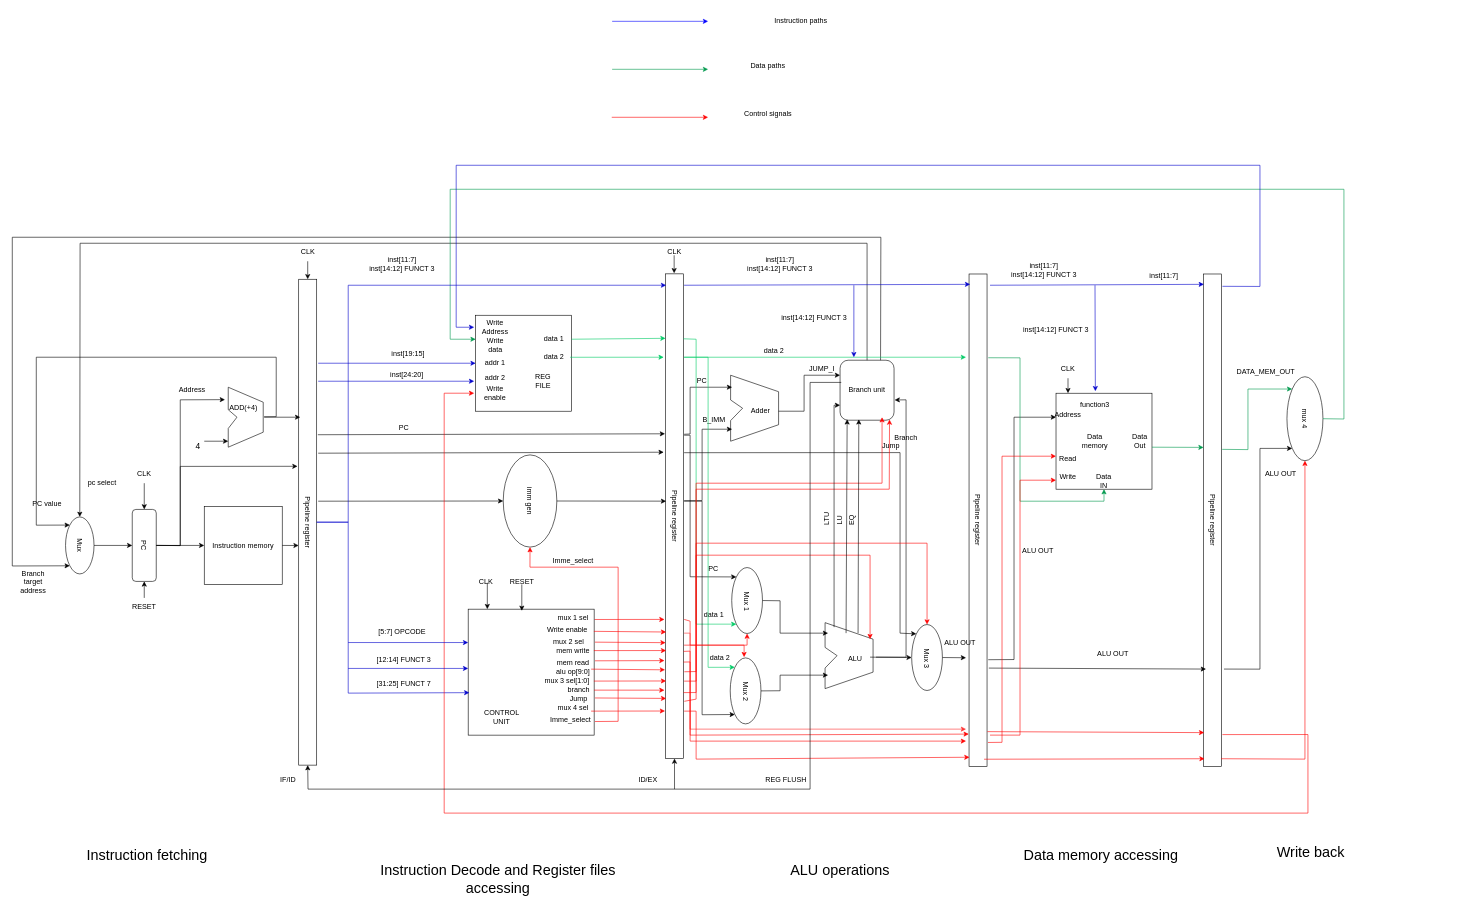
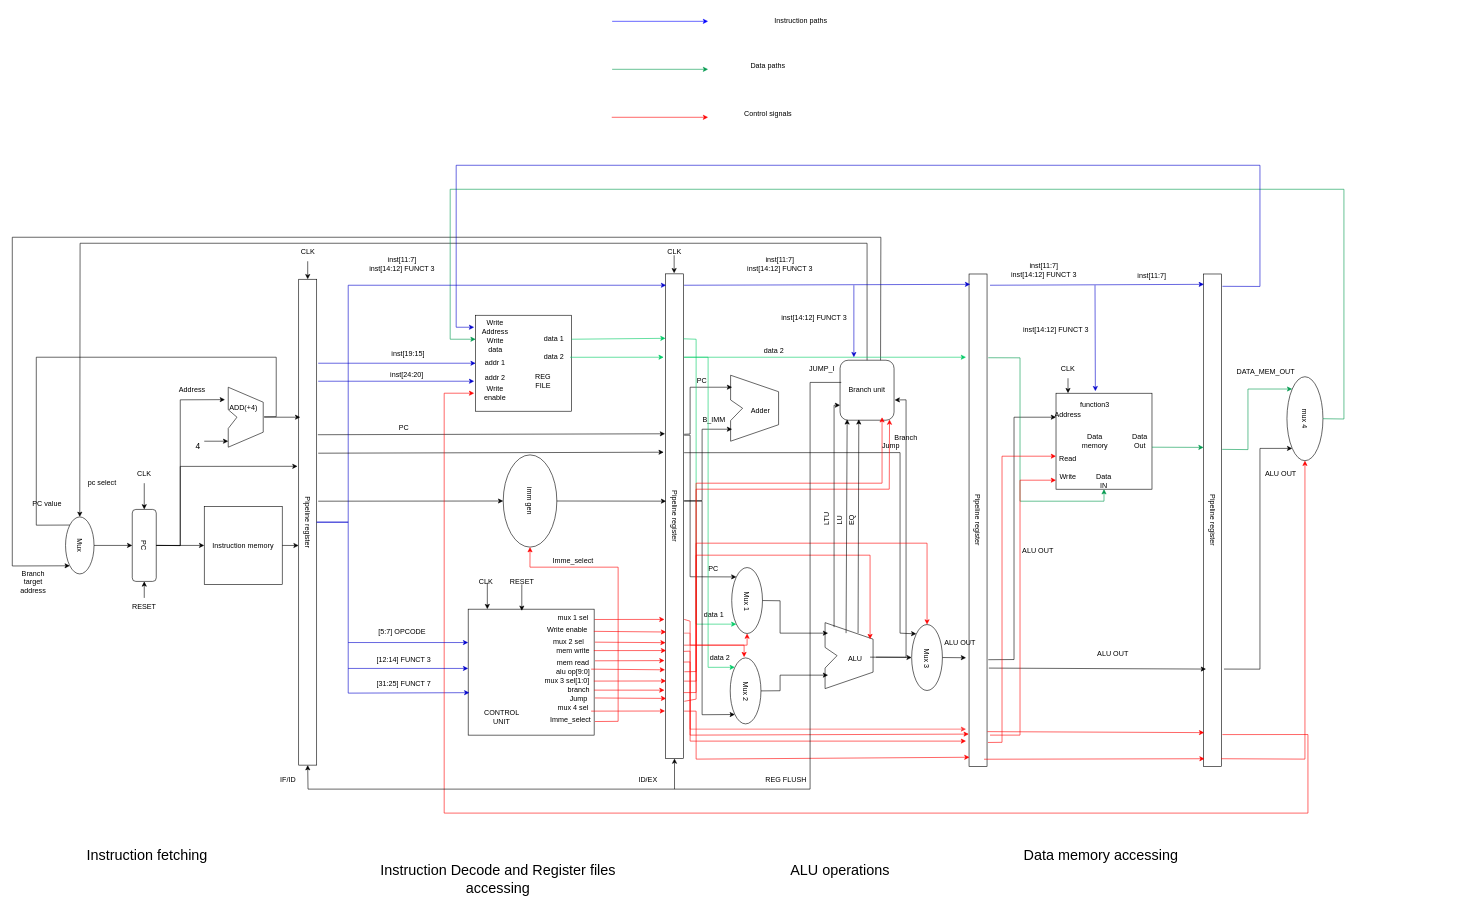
node "inst[11:7]": moved (1164, 276) -> (1152, 276)
edge "Adder" -> "Branch unit": removed
edge "ADD(+4)" -> "Mux": arrowhead classic -> none
node "Write back": removed
